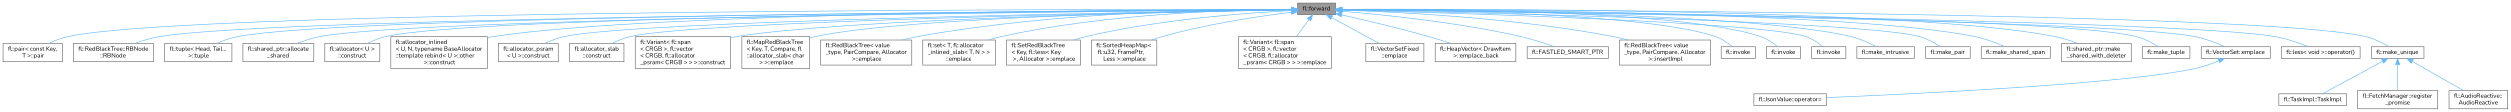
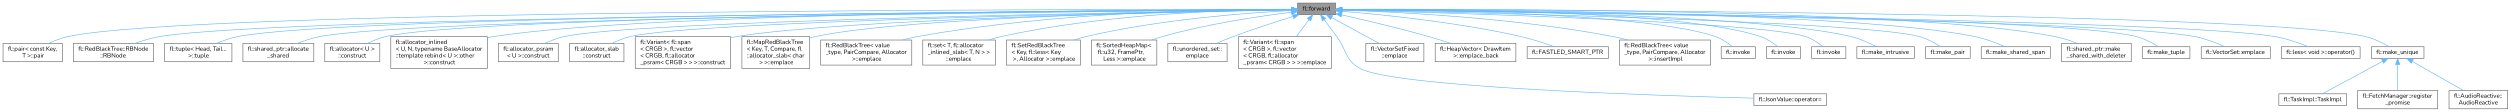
node "fl::unordered_set:: emplace": added
edge "fl::JsonValue::operator=" -> "fl::VectorSet::emplace": now "fl::JsonValue::operator=" -> "fl::forward"
